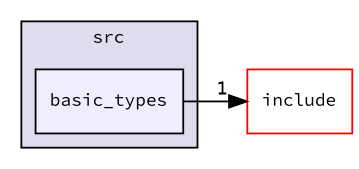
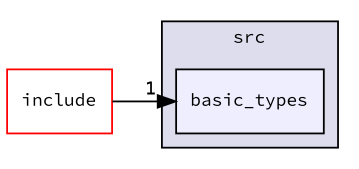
edge "basic_types" -> "include": reversed
